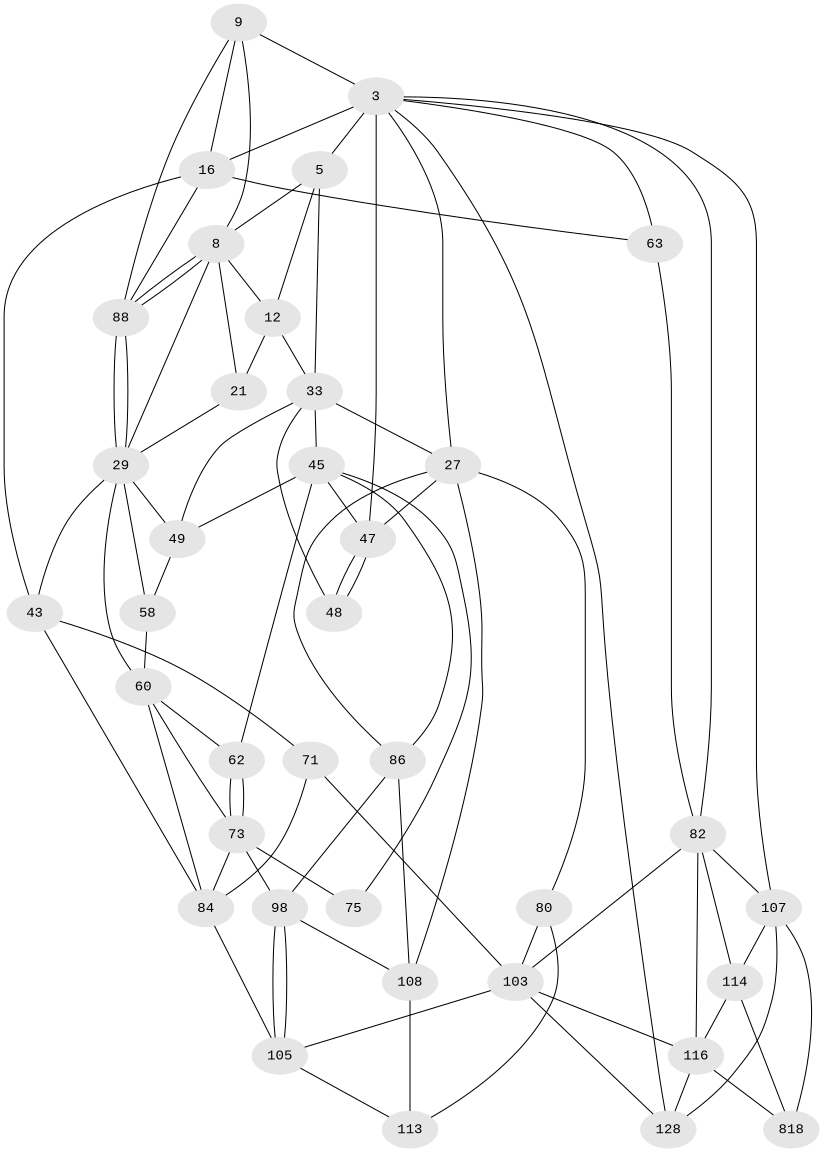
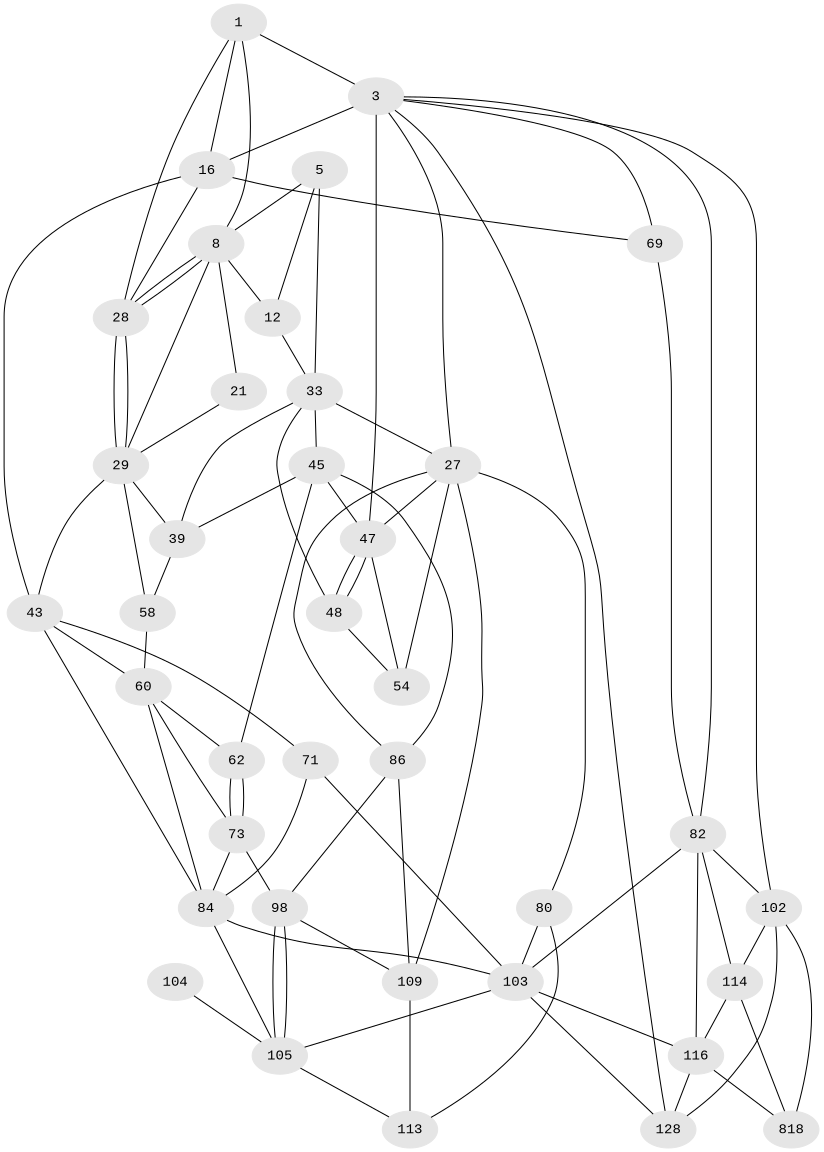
node "9": label "9" -> "1"
edge "3" -- "5": removed
node "63": label "63" -> "69"
node "88": label "88" -> "28"
edge "12" -- "21": removed
node "49": label "49" -> "39"
edge "29" -- "60": now "43" -- "60"
node "54": added
node "75": removed
node "107": label "107" -> "102"
edge "84" -- "103": added
node "104": added
node "108": label "108" -> "109"
